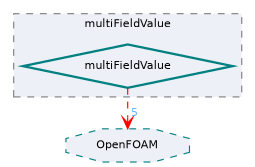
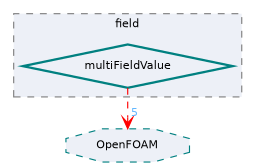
cluster "multiFieldValue": label "multiFieldValue" -> "field"
